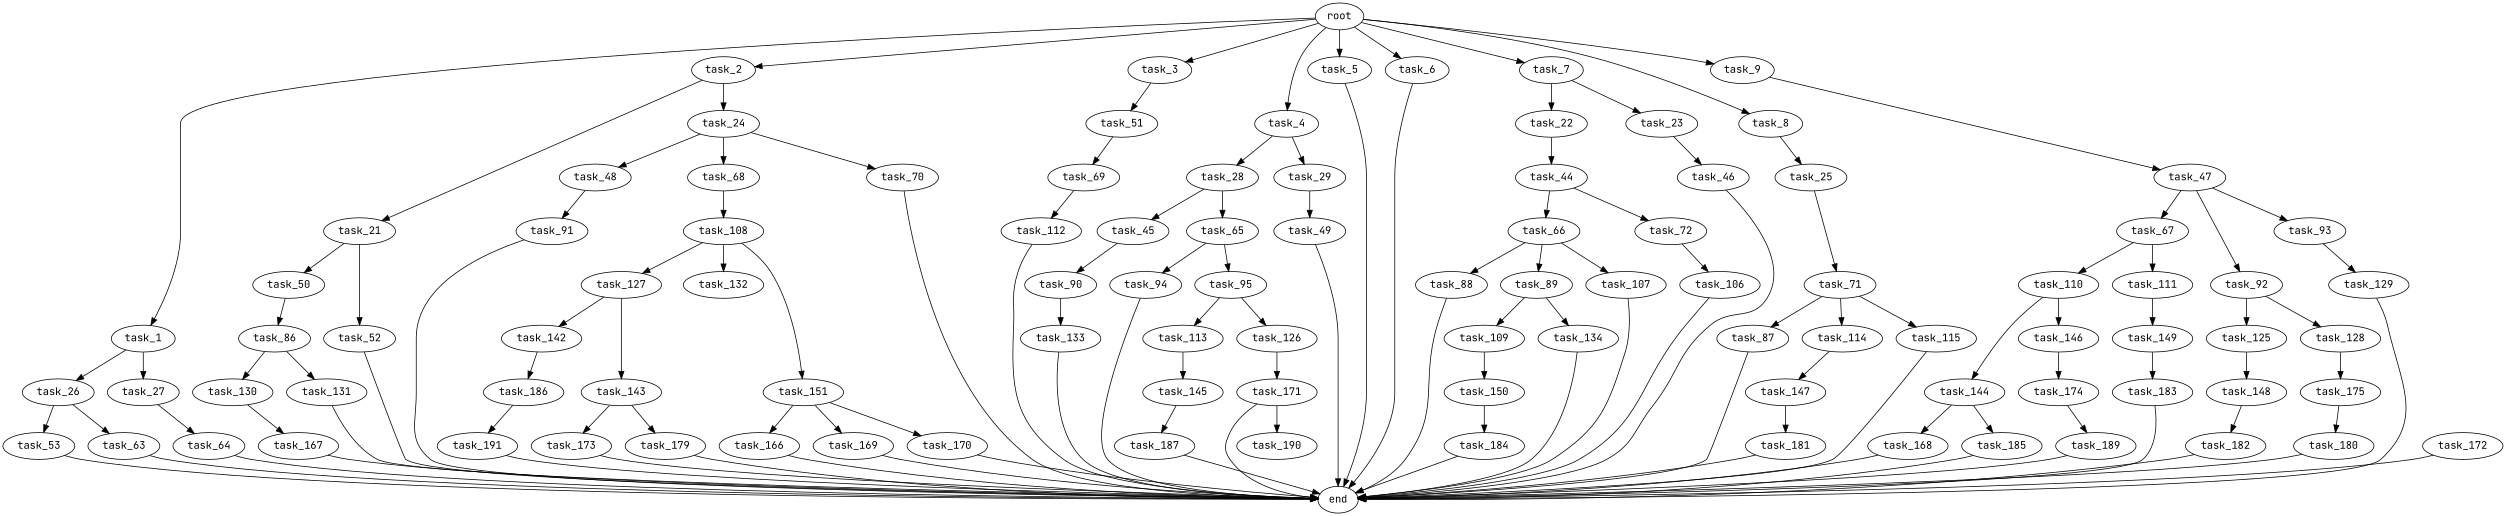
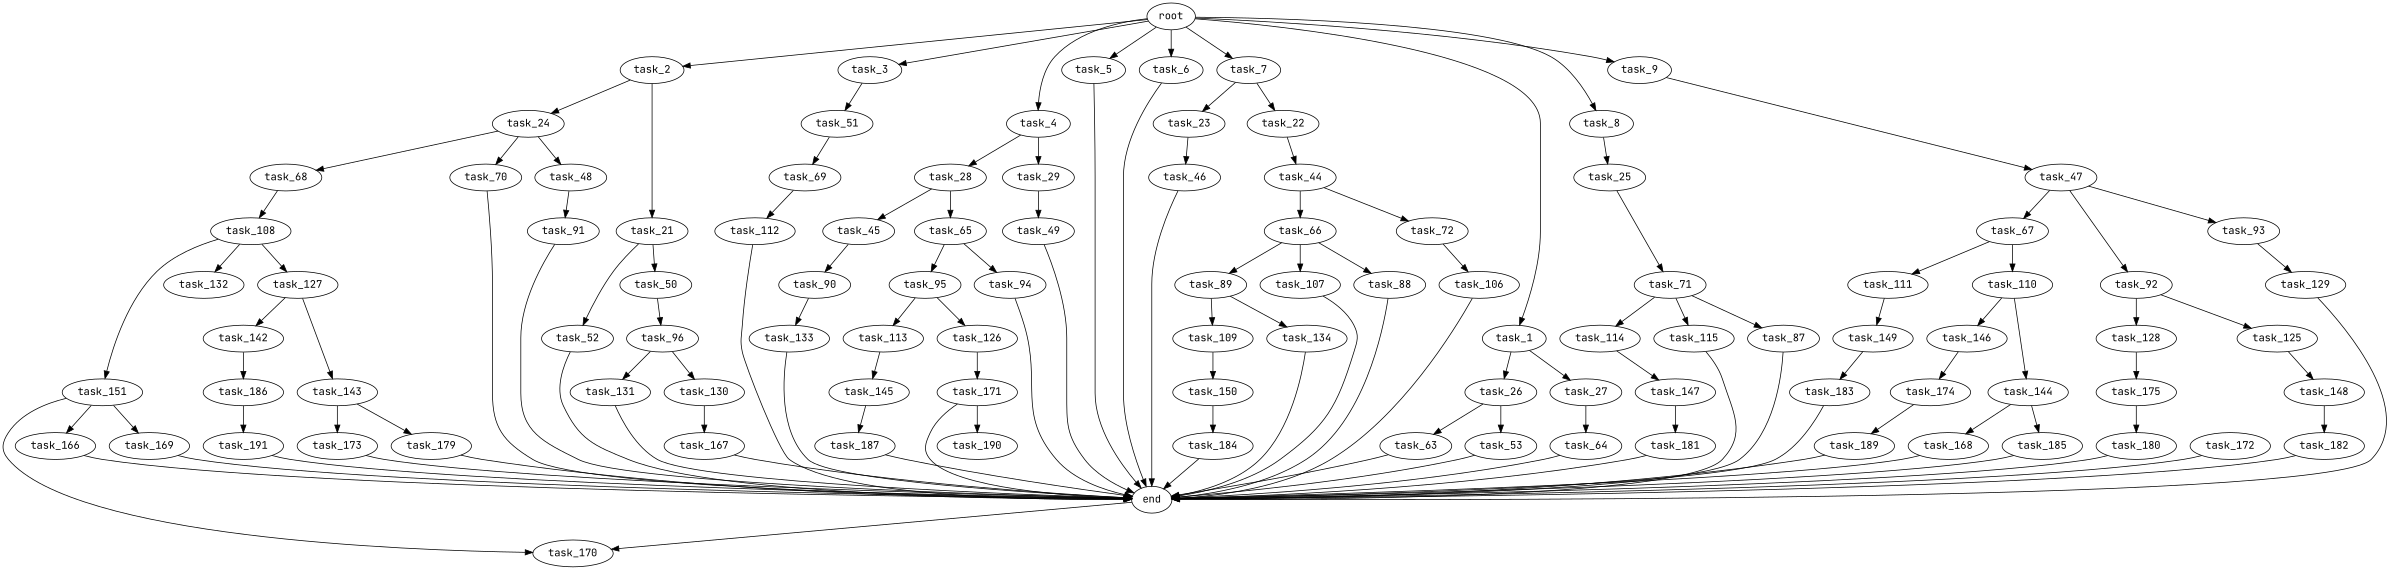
node "task_86": label "task_86" -> "task_96"
edge "task_170" -> "end": reversed
